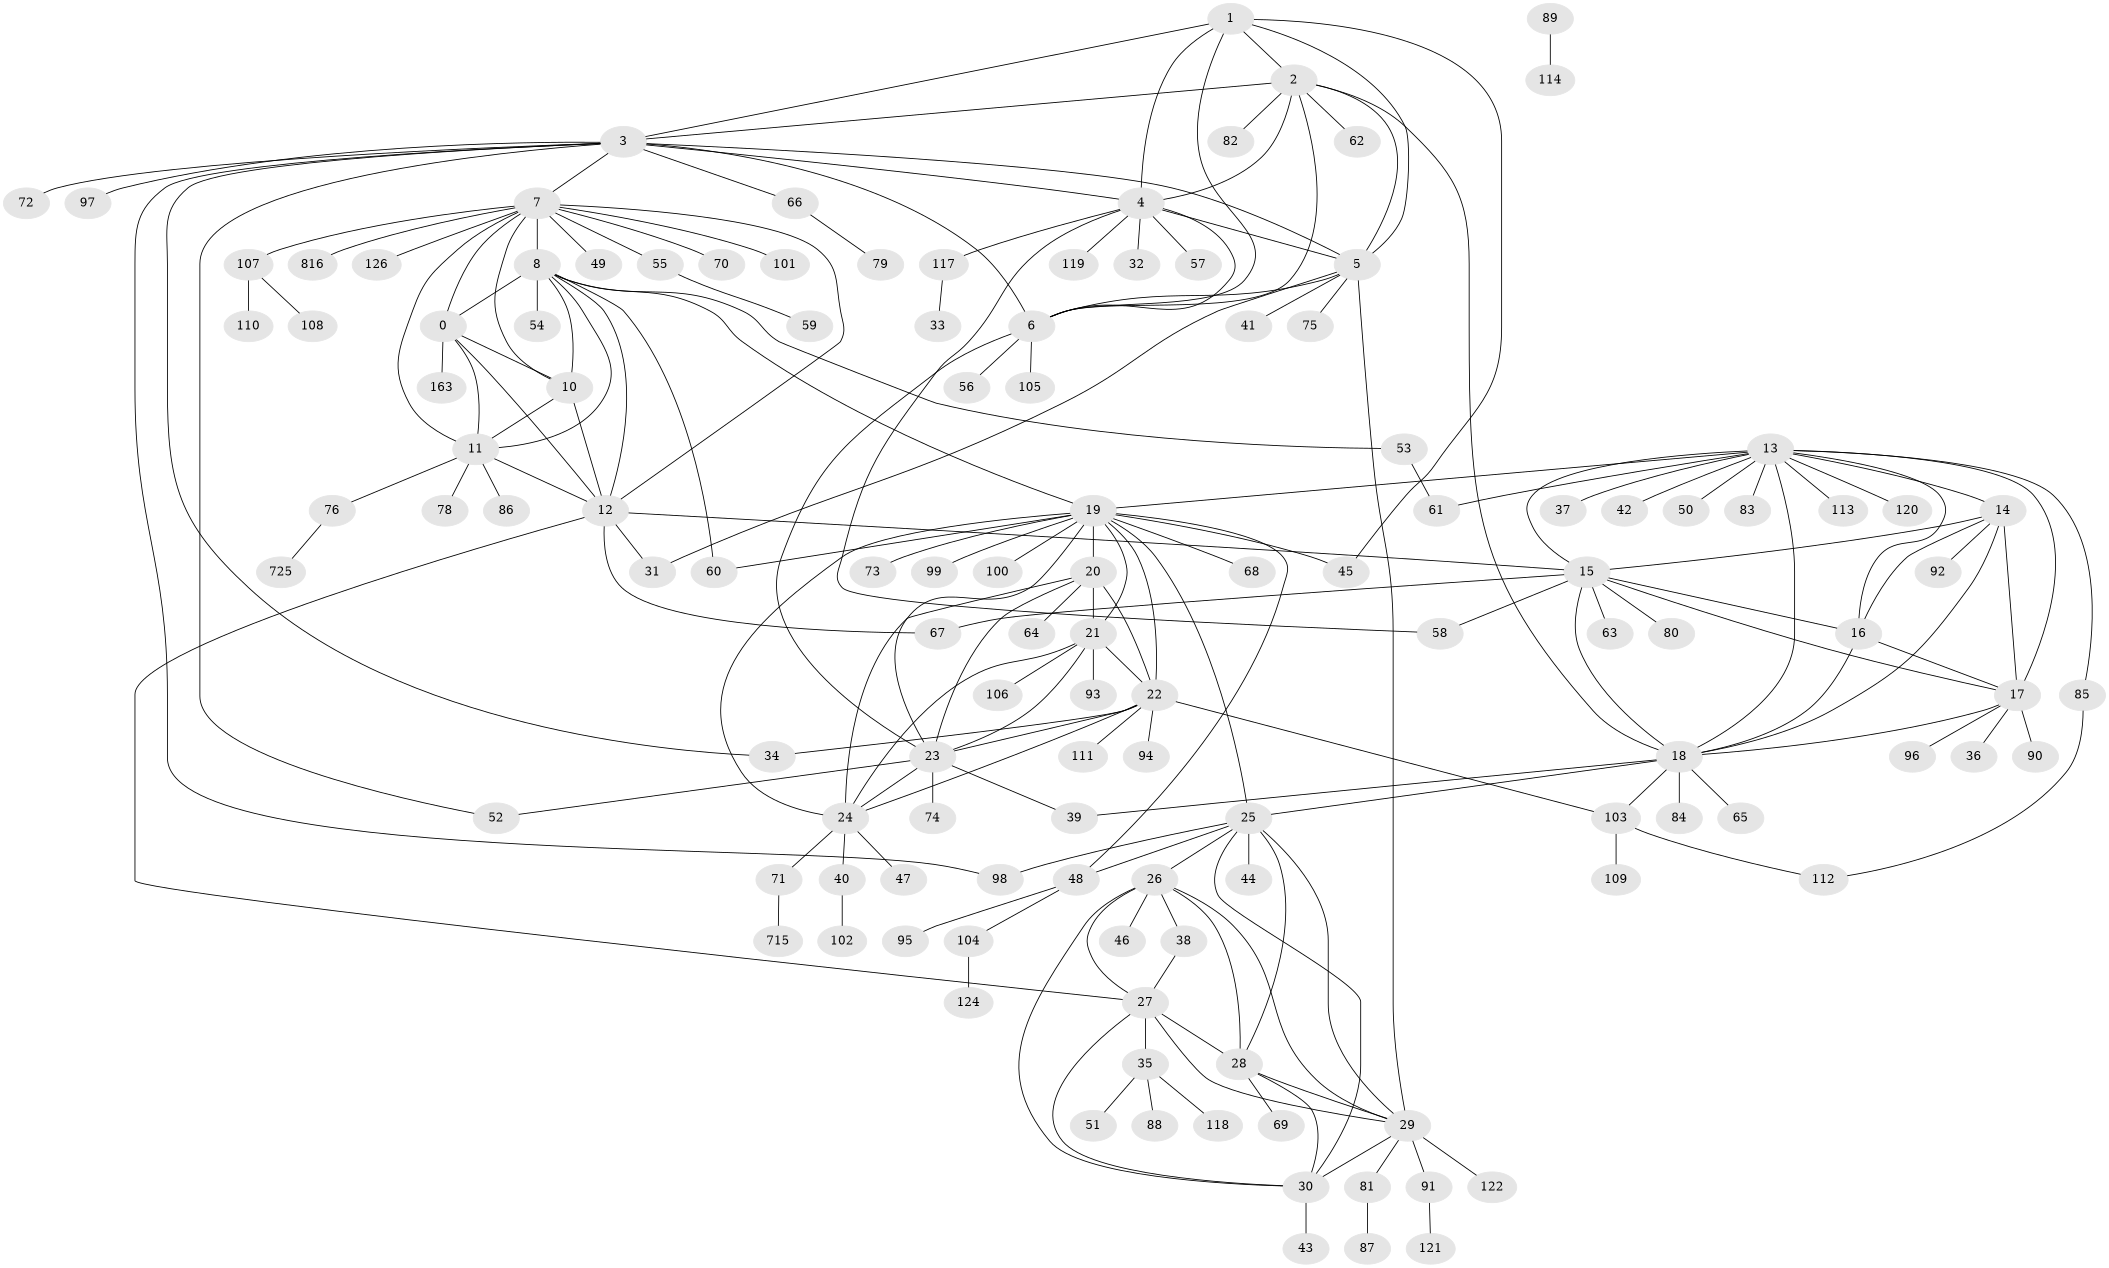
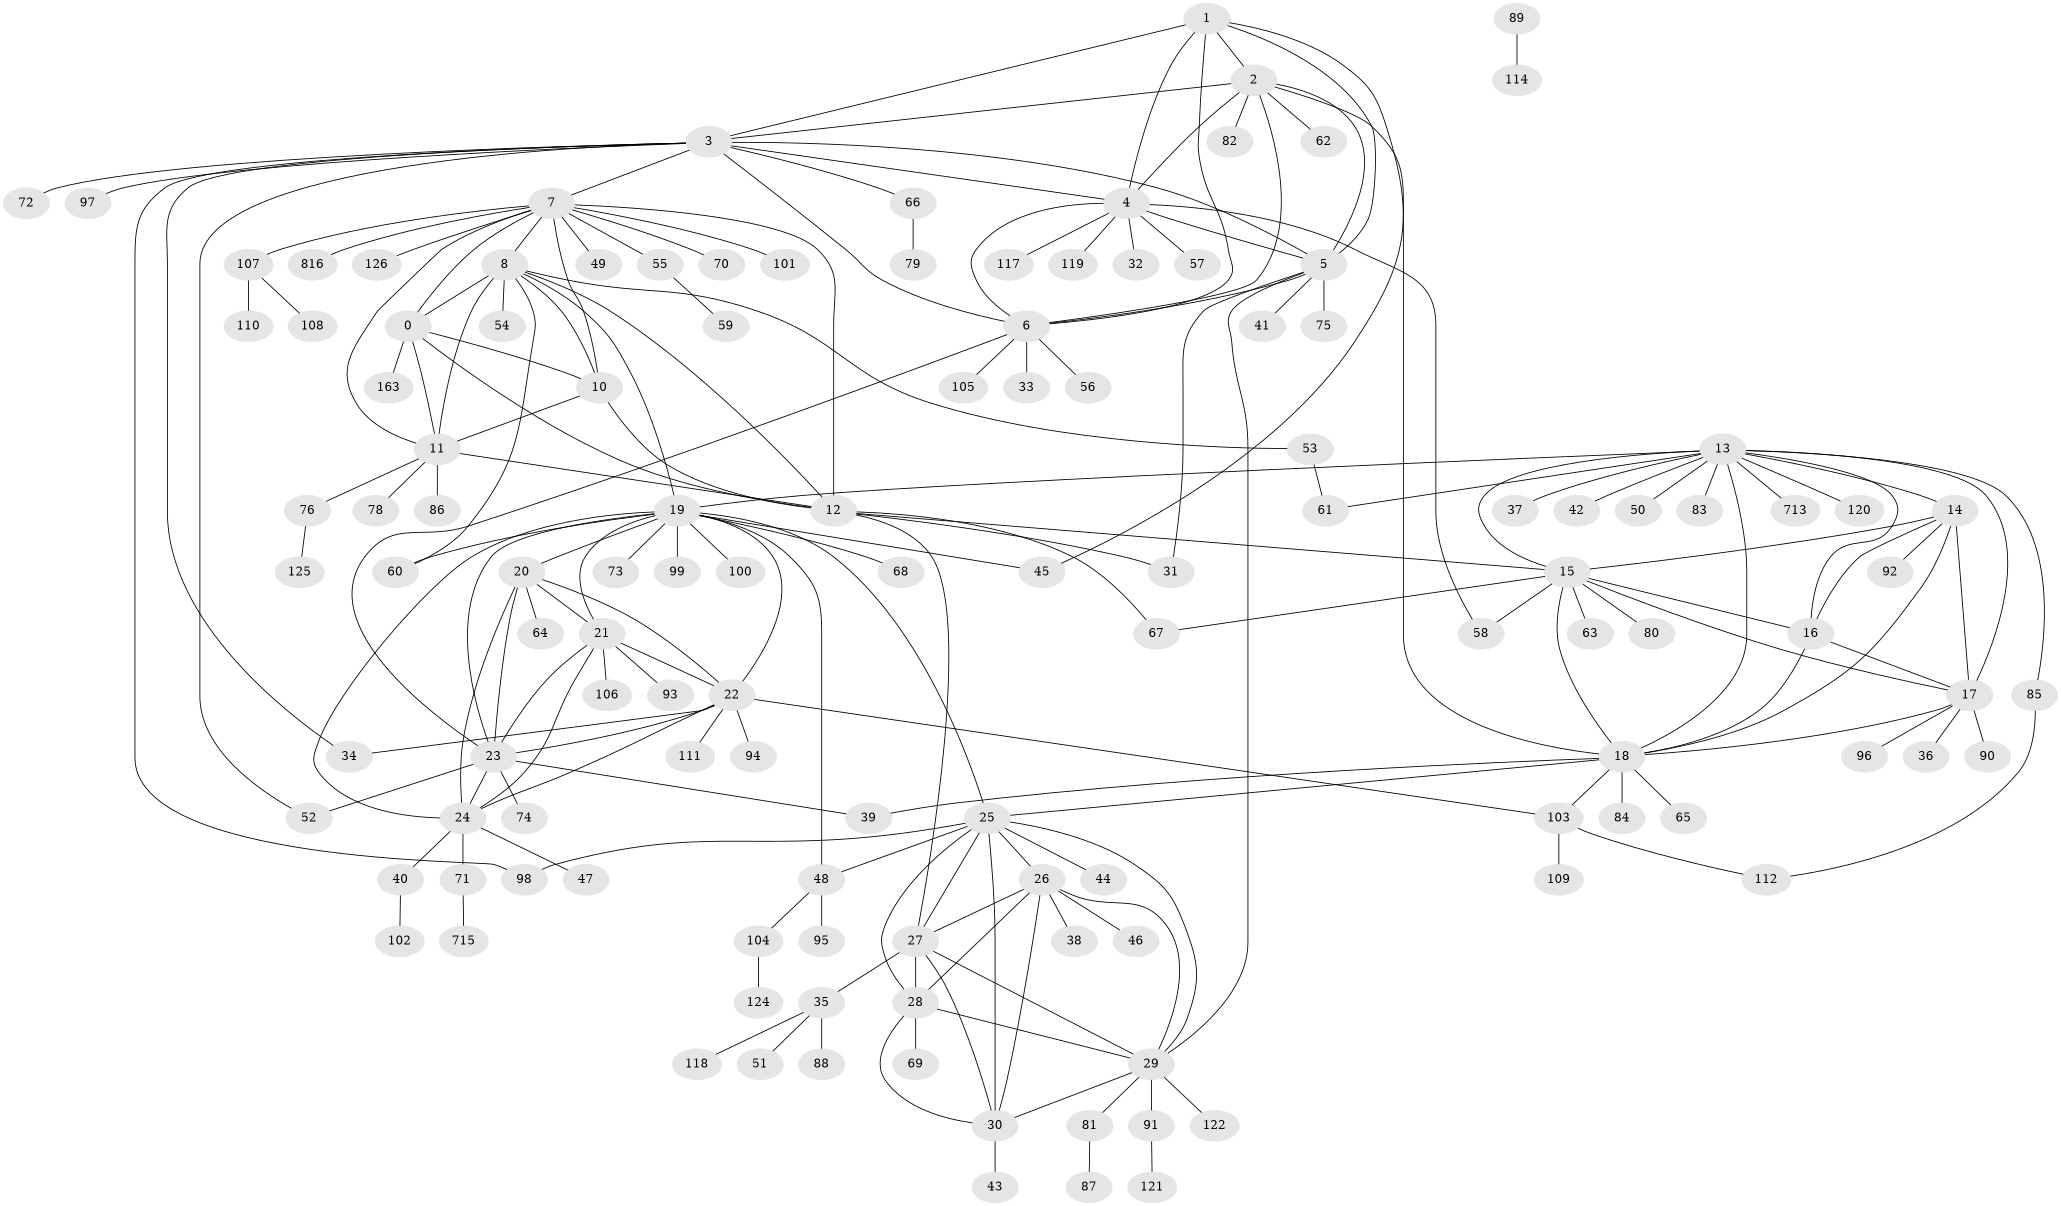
edge "117" -- "33": now "6" -- "33"
node "113": label "113" -> "713"
node "725": label "725" -> "125"
edge "38" -- "27": now "25" -- "27"
